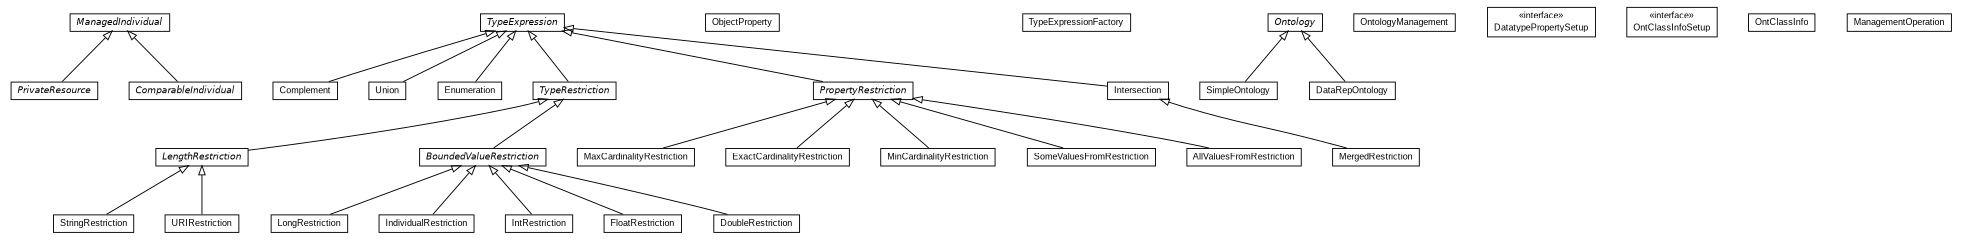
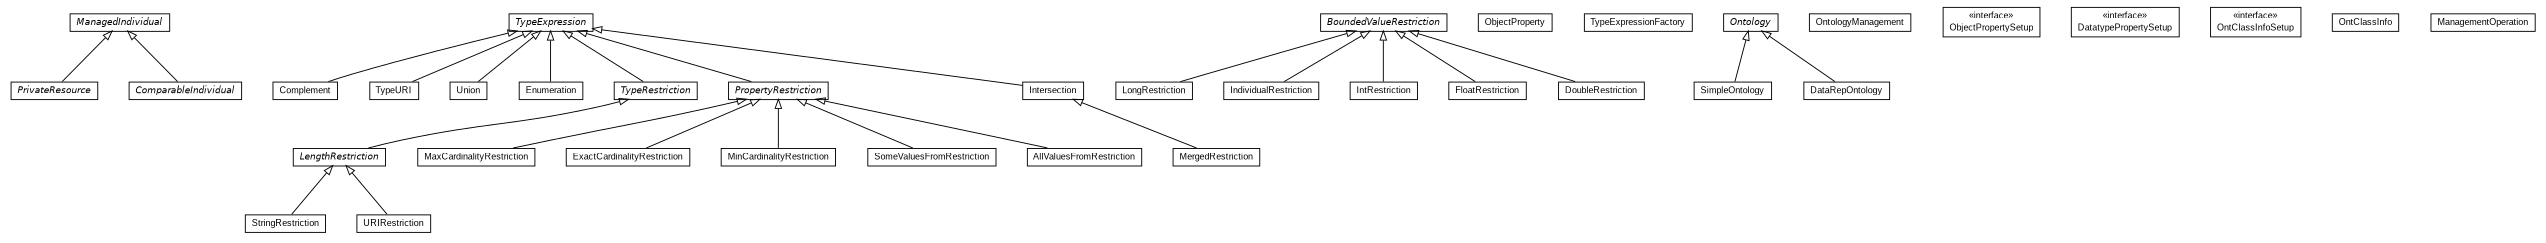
node "ObjectPropertySetup": added
node "TypeURI": added
edge "BoundedValueRestriction" -> "TypeRestriction": removed
